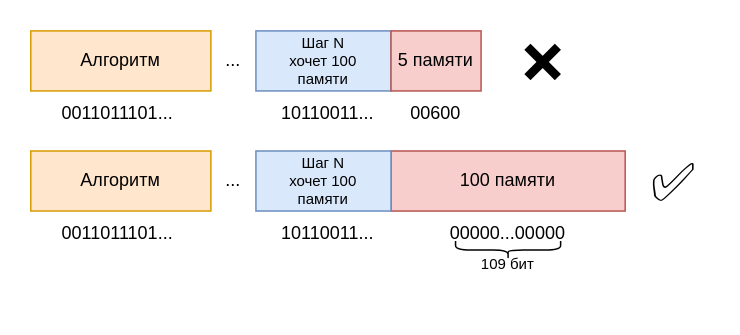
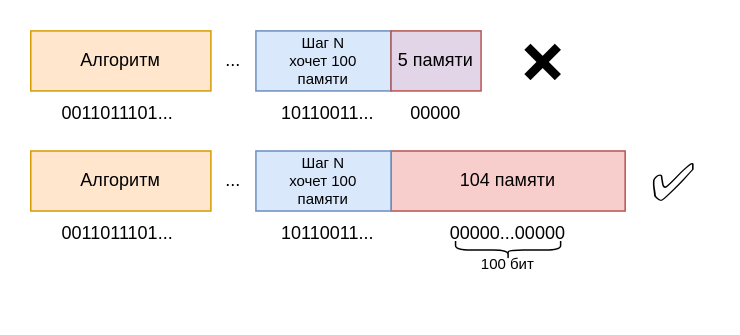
node "5 памяти": fillcolor #f8cecc -> #e1d5e7
node "00600": label "00600" -> "00000"
node "100 памяти": label "100 памяти" -> "104 памяти"
node "109 бит": label "109 бит" -> "100 бит"
